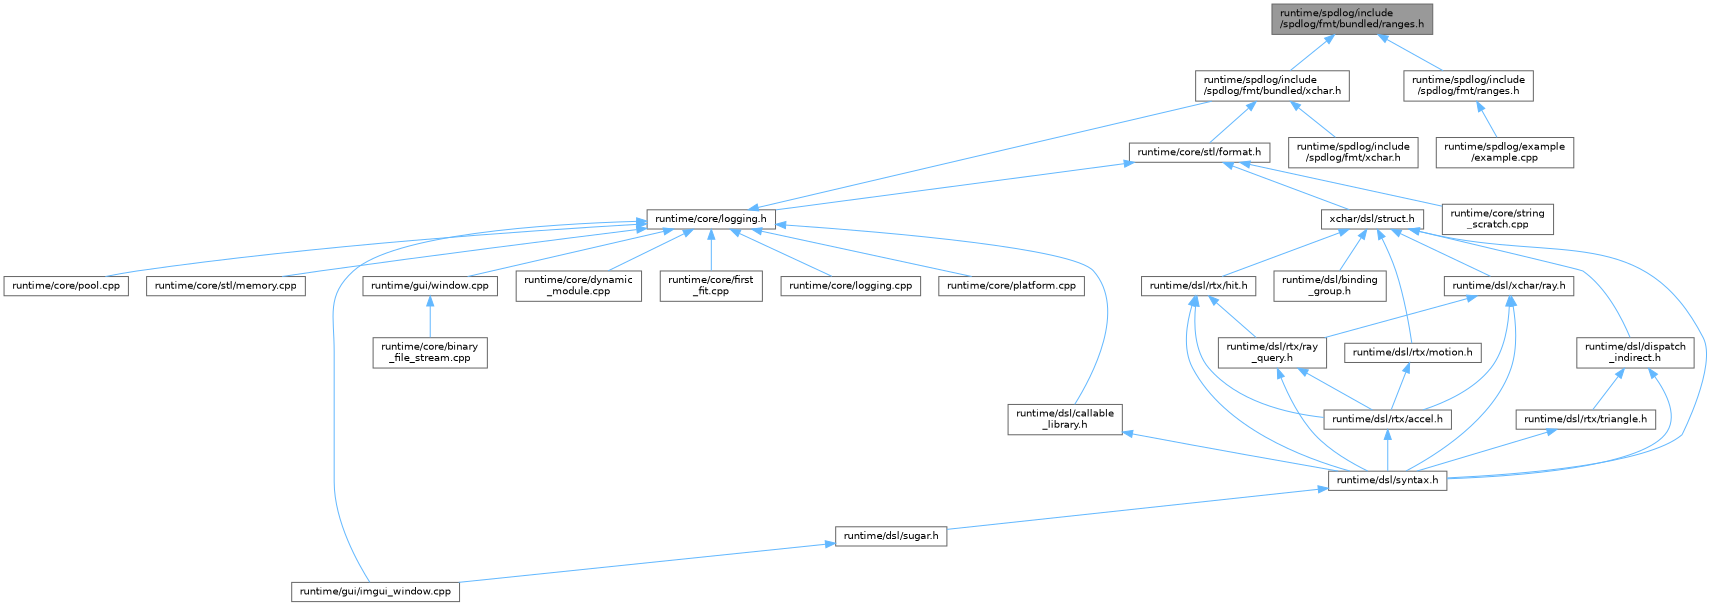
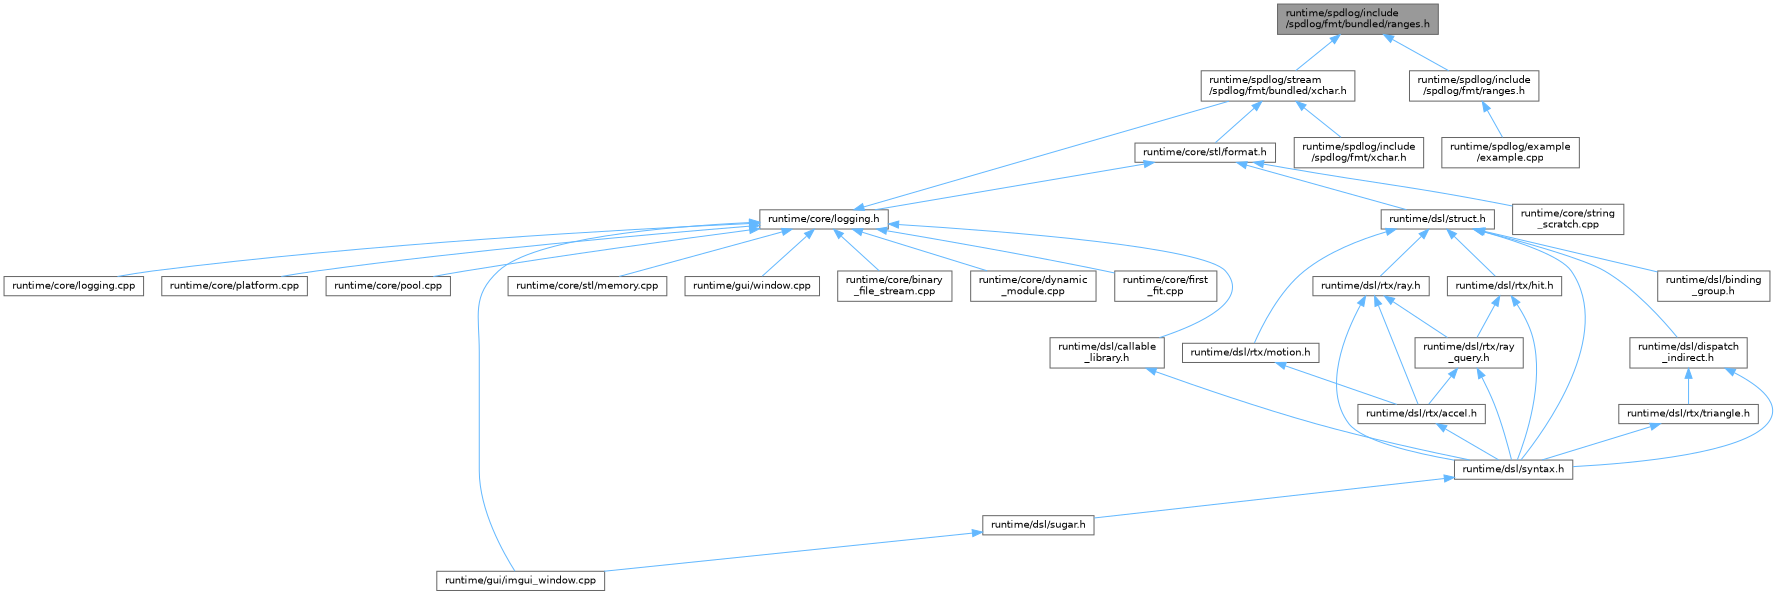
node "runtime/spdlog/include /spdlog/fmt/bundled/xchar.h": label "runtime/spdlog/include /spdlog/fmt/bundled/xchar.h" -> "runtime/spdlog/stream /spdlog/fmt/bundled/xchar.h"
node "xchar/dsl/struct.h": label "xchar/dsl/struct.h" -> "runtime/dsl/struct.h"
node "runtime/dsl/xchar/ray.h": label "runtime/dsl/xchar/ray.h" -> "runtime/dsl/rtx/ray.h"
edge "runtime/core/binary _file_stream.cpp" -> "runtime/gui/window.cpp": now "runtime/core/binary _file_stream.cpp" -> "runtime/core/logging.h"
edge "runtime/dsl/rtx/accel.h" -> "runtime/dsl/rtx/hit.h": removed
